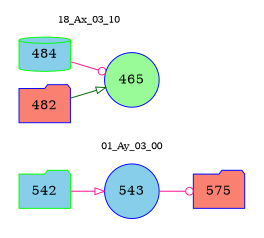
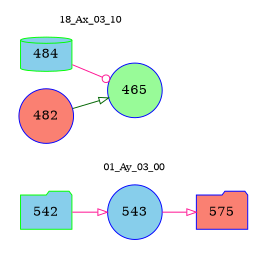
node "482": shape folder -> circle
edge "543" -> "575": arrowhead odot -> onormal
